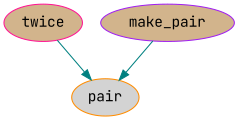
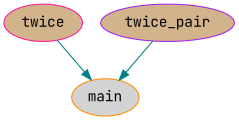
node "make_pair": label "make_pair" -> "twice_pair"
node "pair": label "pair" -> "main"
